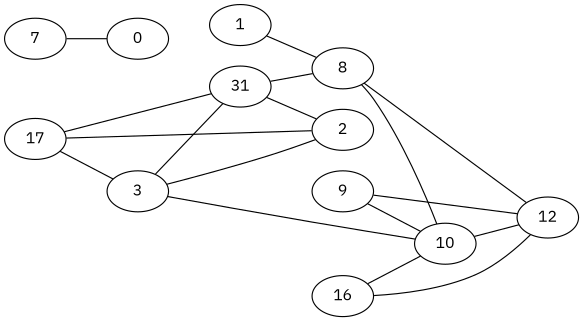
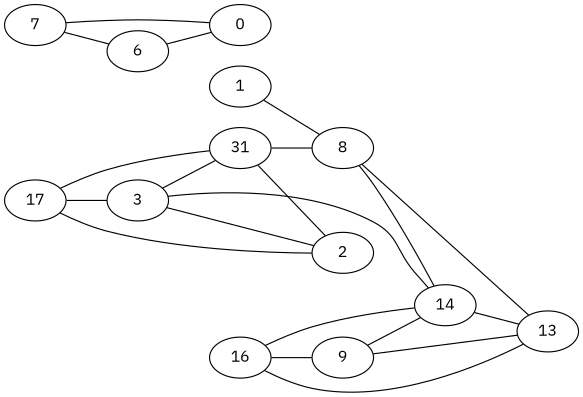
node "6": added
node "12": label "12" -> "13"
node "10": label "10" -> "14"
edge "16" -- "9": added
